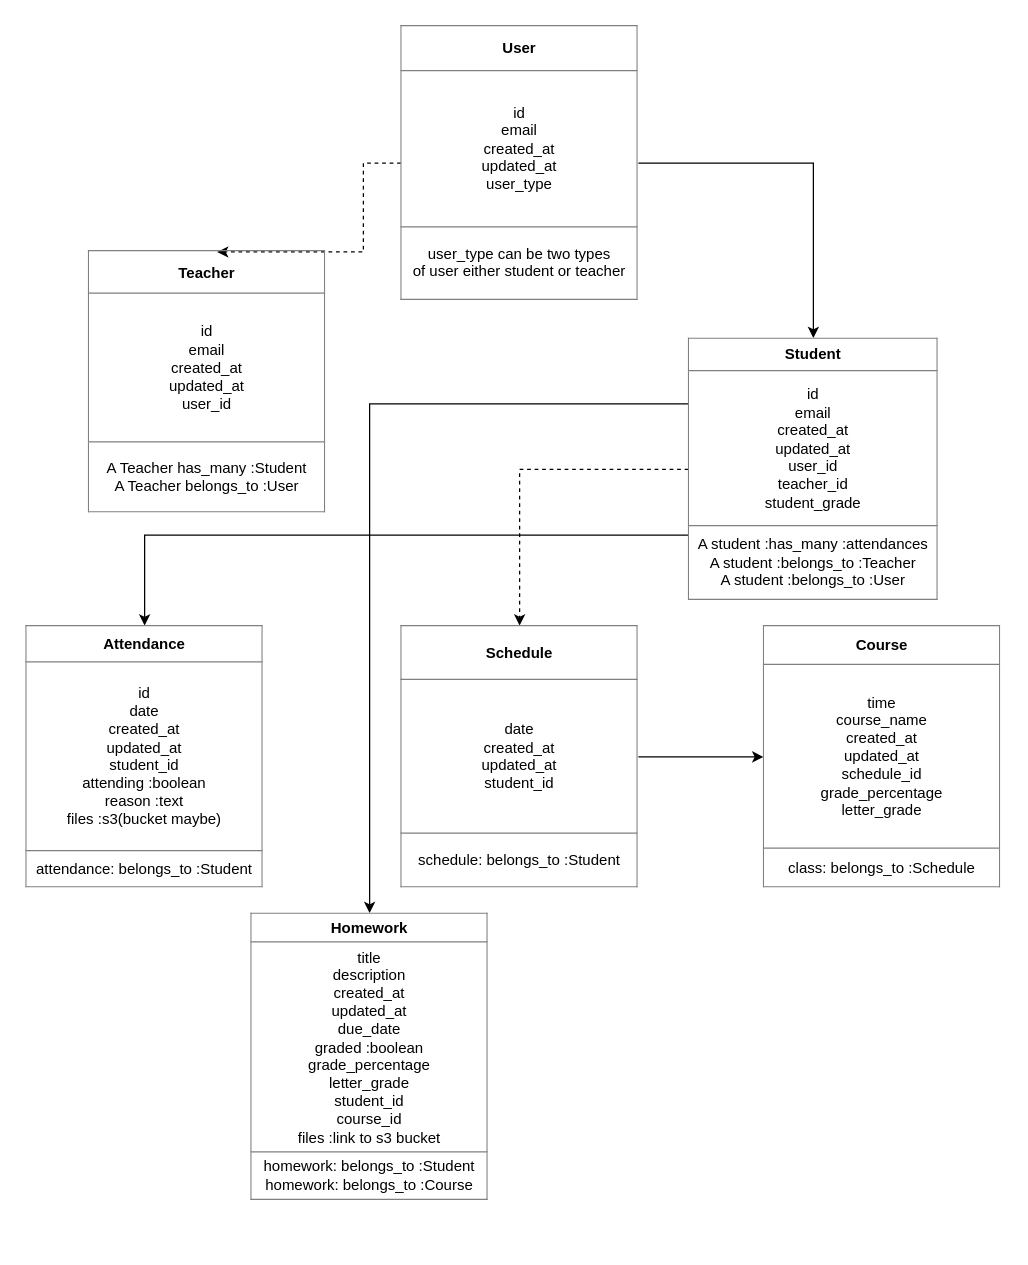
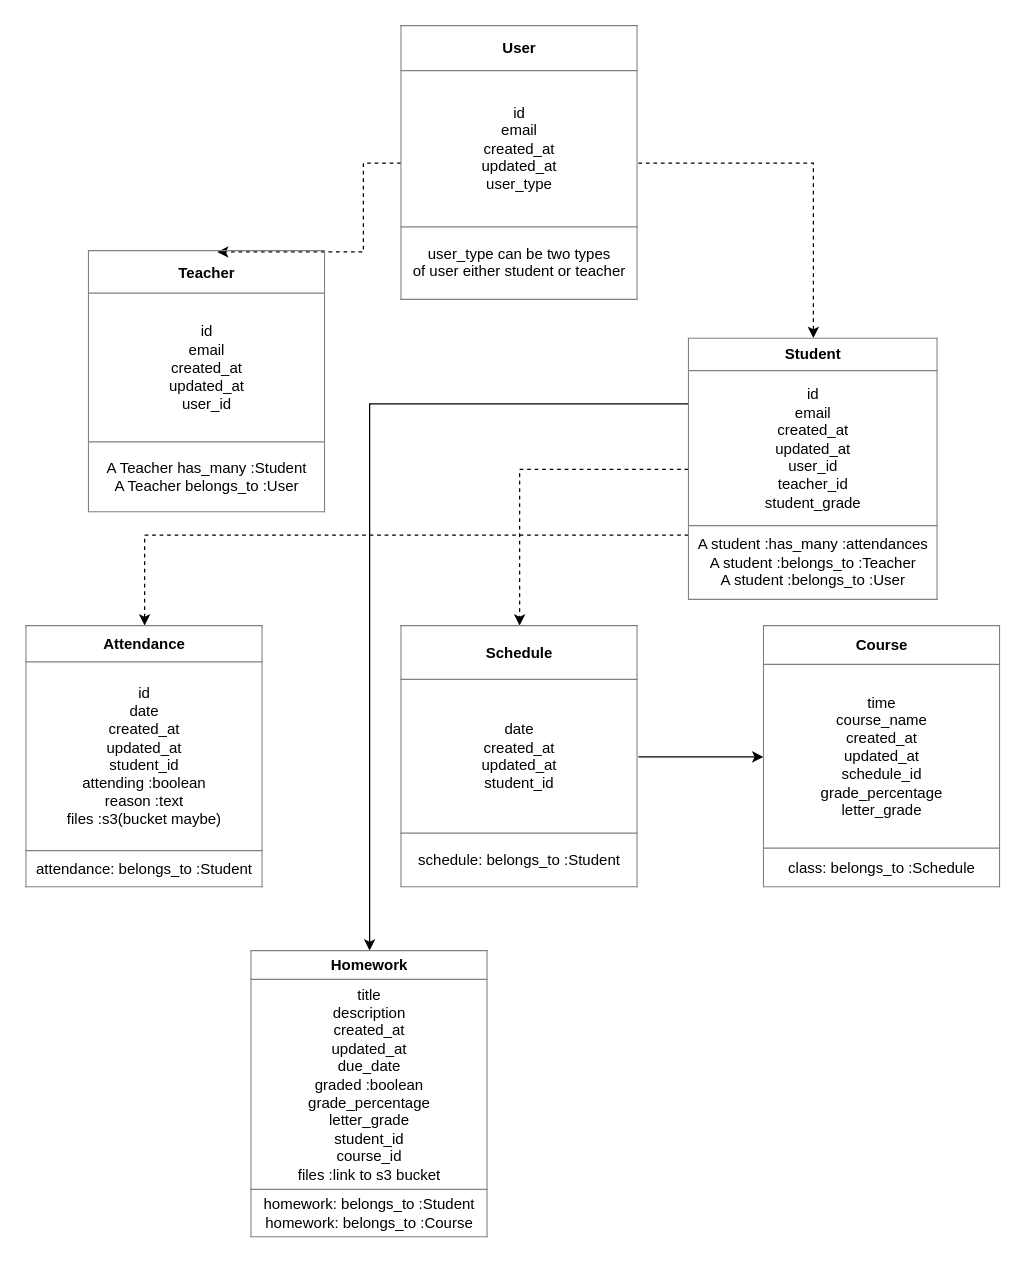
edge "User id email created_at updated_at user_type user_type can be two types of user either student or teacher" -> "Student id email created_at updated_at user_id teacher_id student_grade A student :has_many :attendances A student :belongs_to :Teacher A student :belongs_to :User": style solid -> dashed
edge "Student id email created_at updated_at user_id teacher_id student_grade A student :has_many :attendances A student :belongs_to :Teacher A student :belongs_to :User" -> "Attendance id date created_at updated_at student_id attending :boolean reason :text files :s3(bucket maybe) attendance: belongs_to :Student": style solid -> dashed
node "Homework title description created_at updated_at due_date graded :boolean grade_percentage letter_grade student_id course_id files :link to s3 bucket homework: belongs_to :Student homework: belongs_to :Course": moved (369, 1057) -> (369, 1094)
